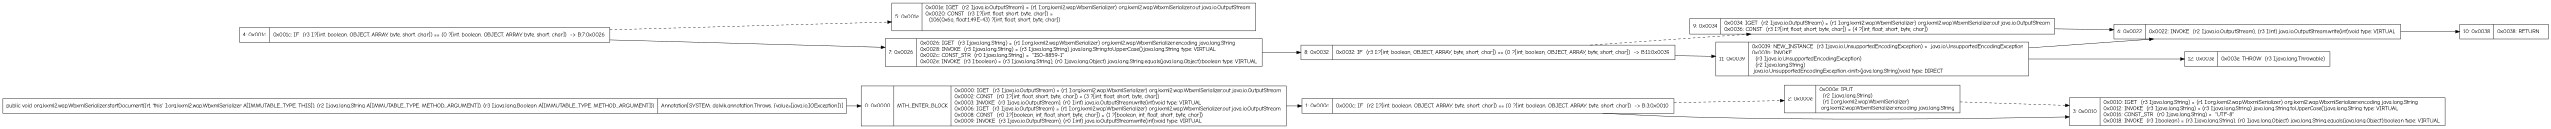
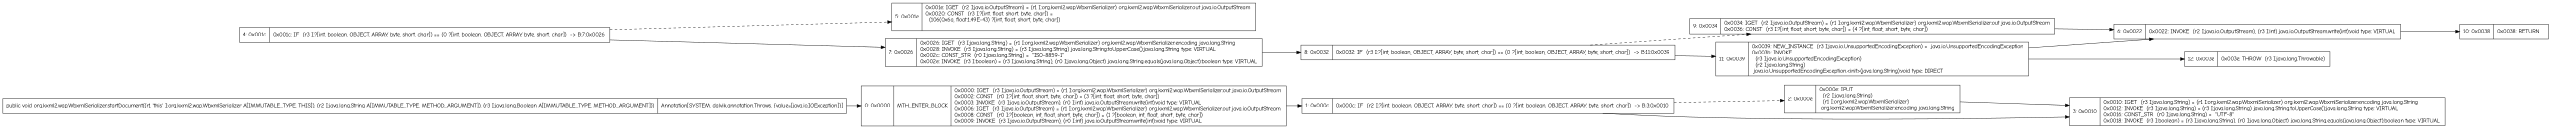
edge "2: 0x000e" -> "3: 0x0010": style dashed -> solid
